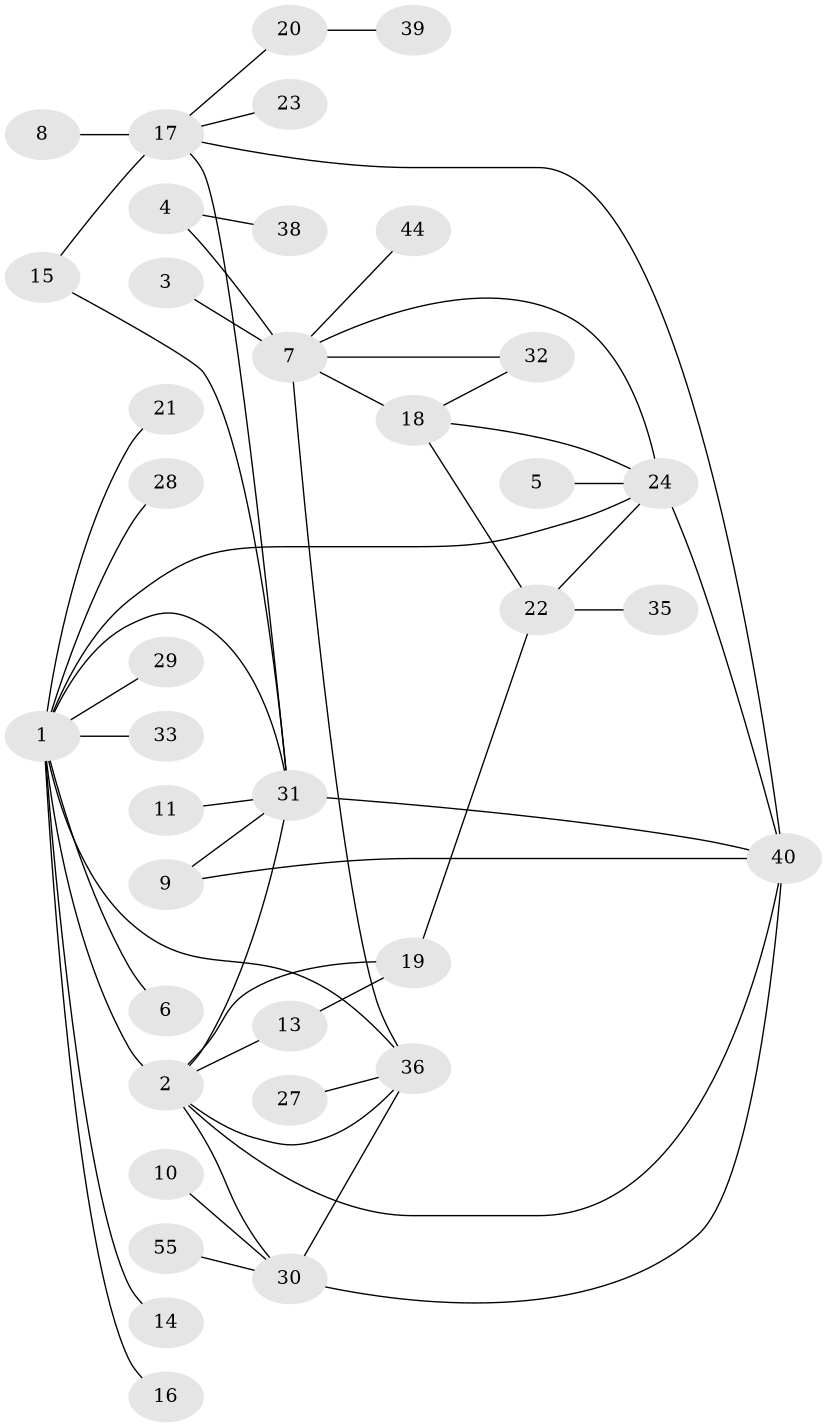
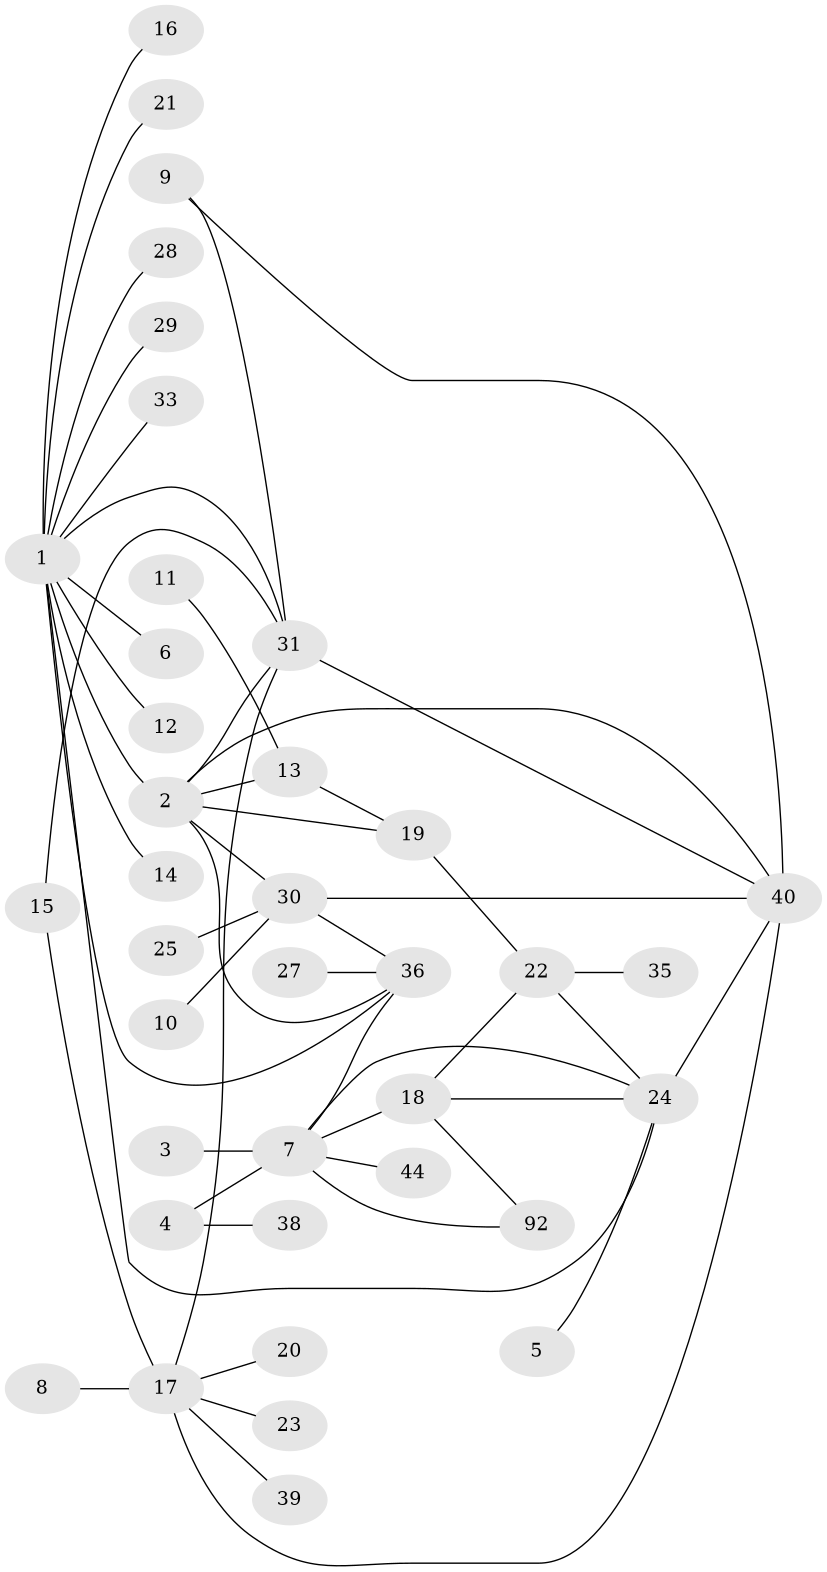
edge "20" -- "39": now "17" -- "39"
node "32": label "32" -> "92"
node "12": added
edge "31" -- "11": now "13" -- "11"
node "55": label "55" -> "25"
